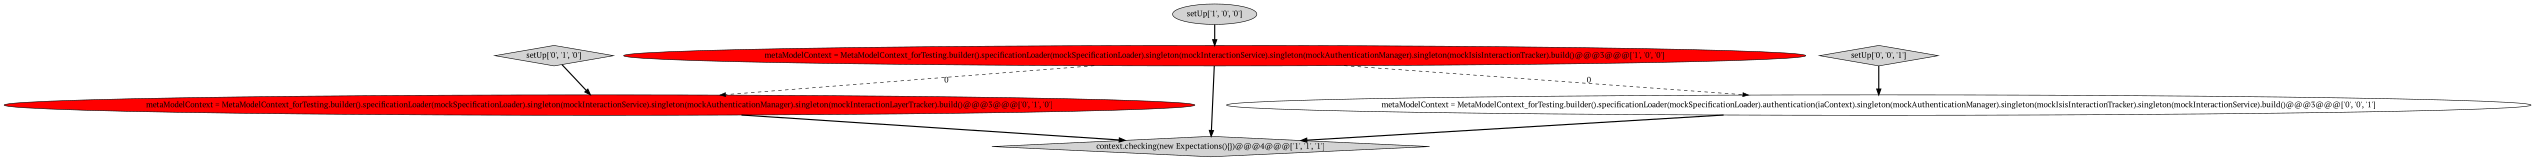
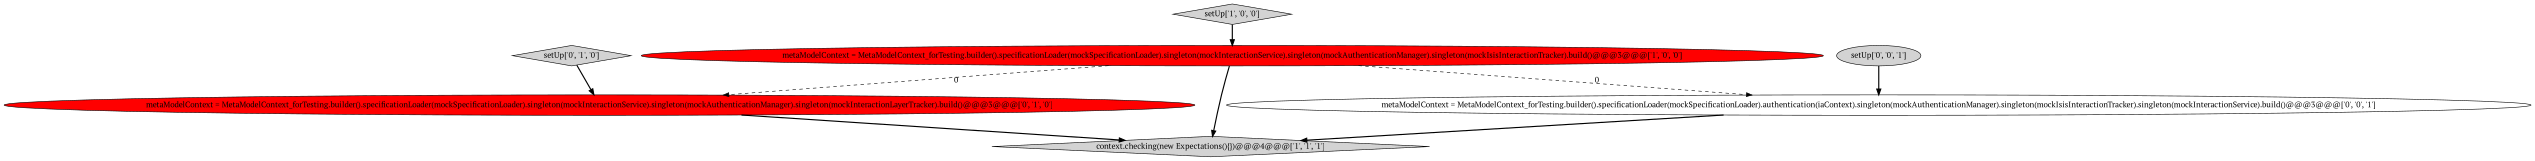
node "setUp['1', '0', '0']": shape ellipse -> diamond
node "setUp['0', '0', '1']": shape diamond -> ellipse
